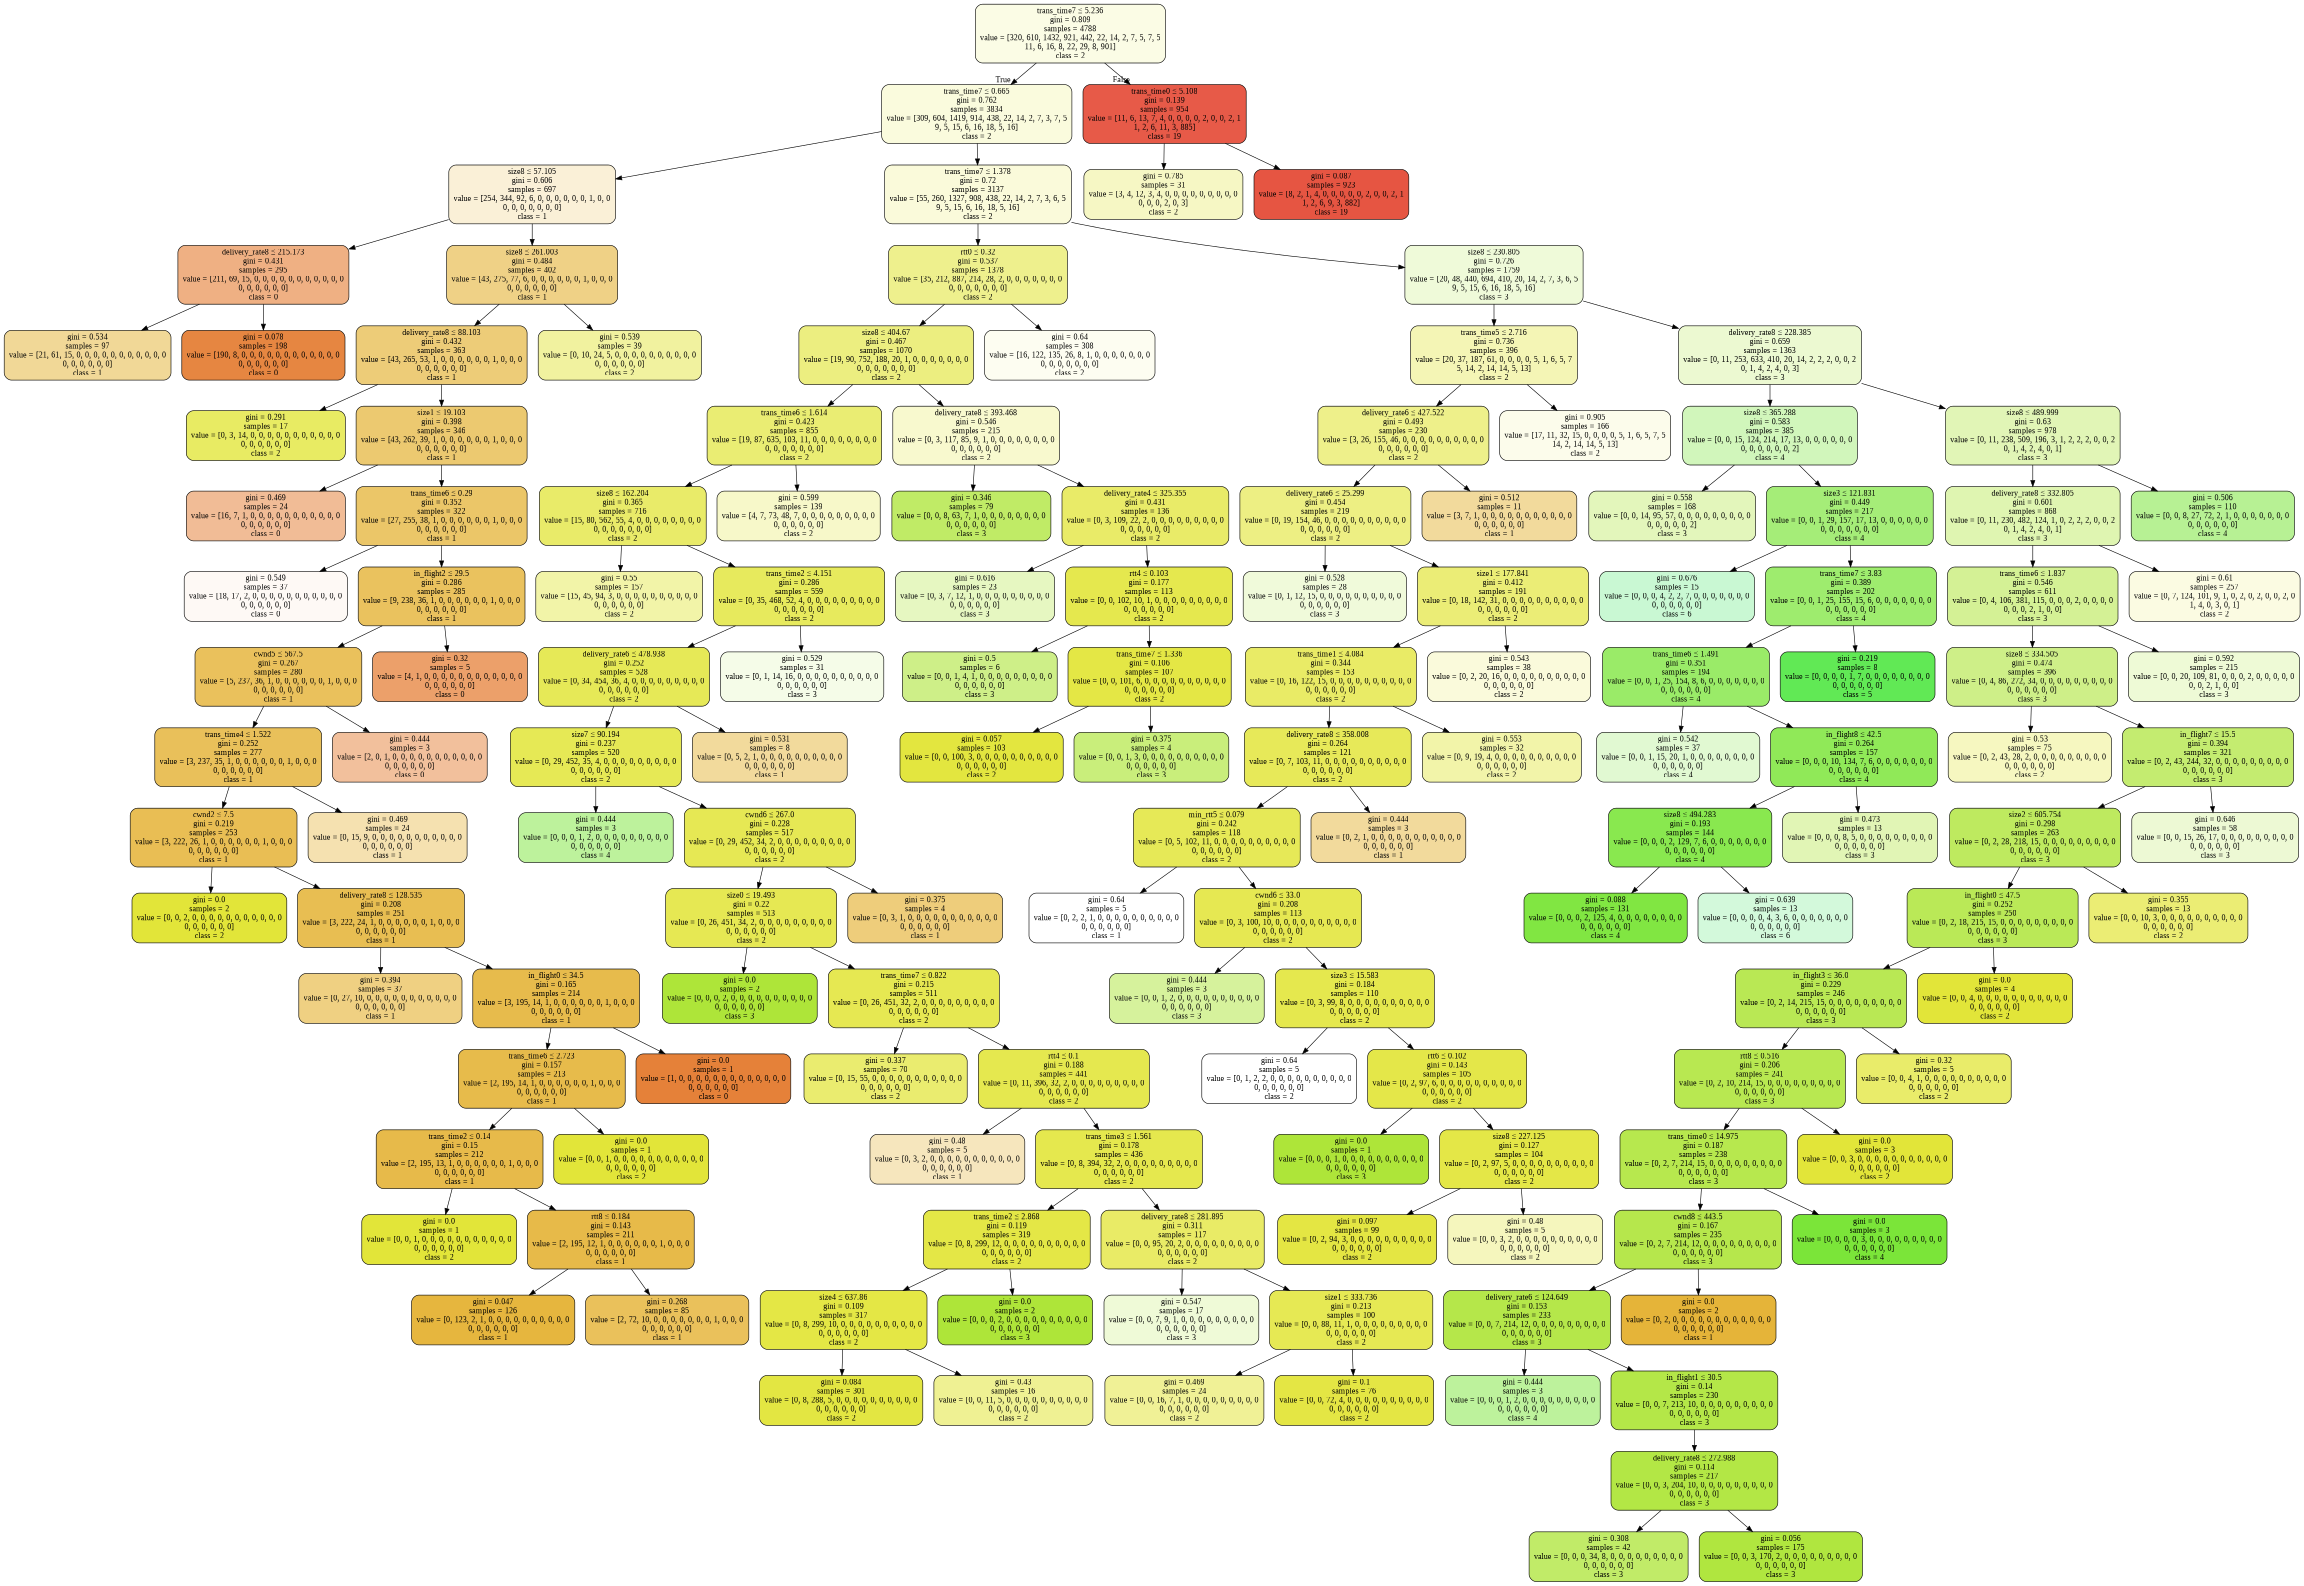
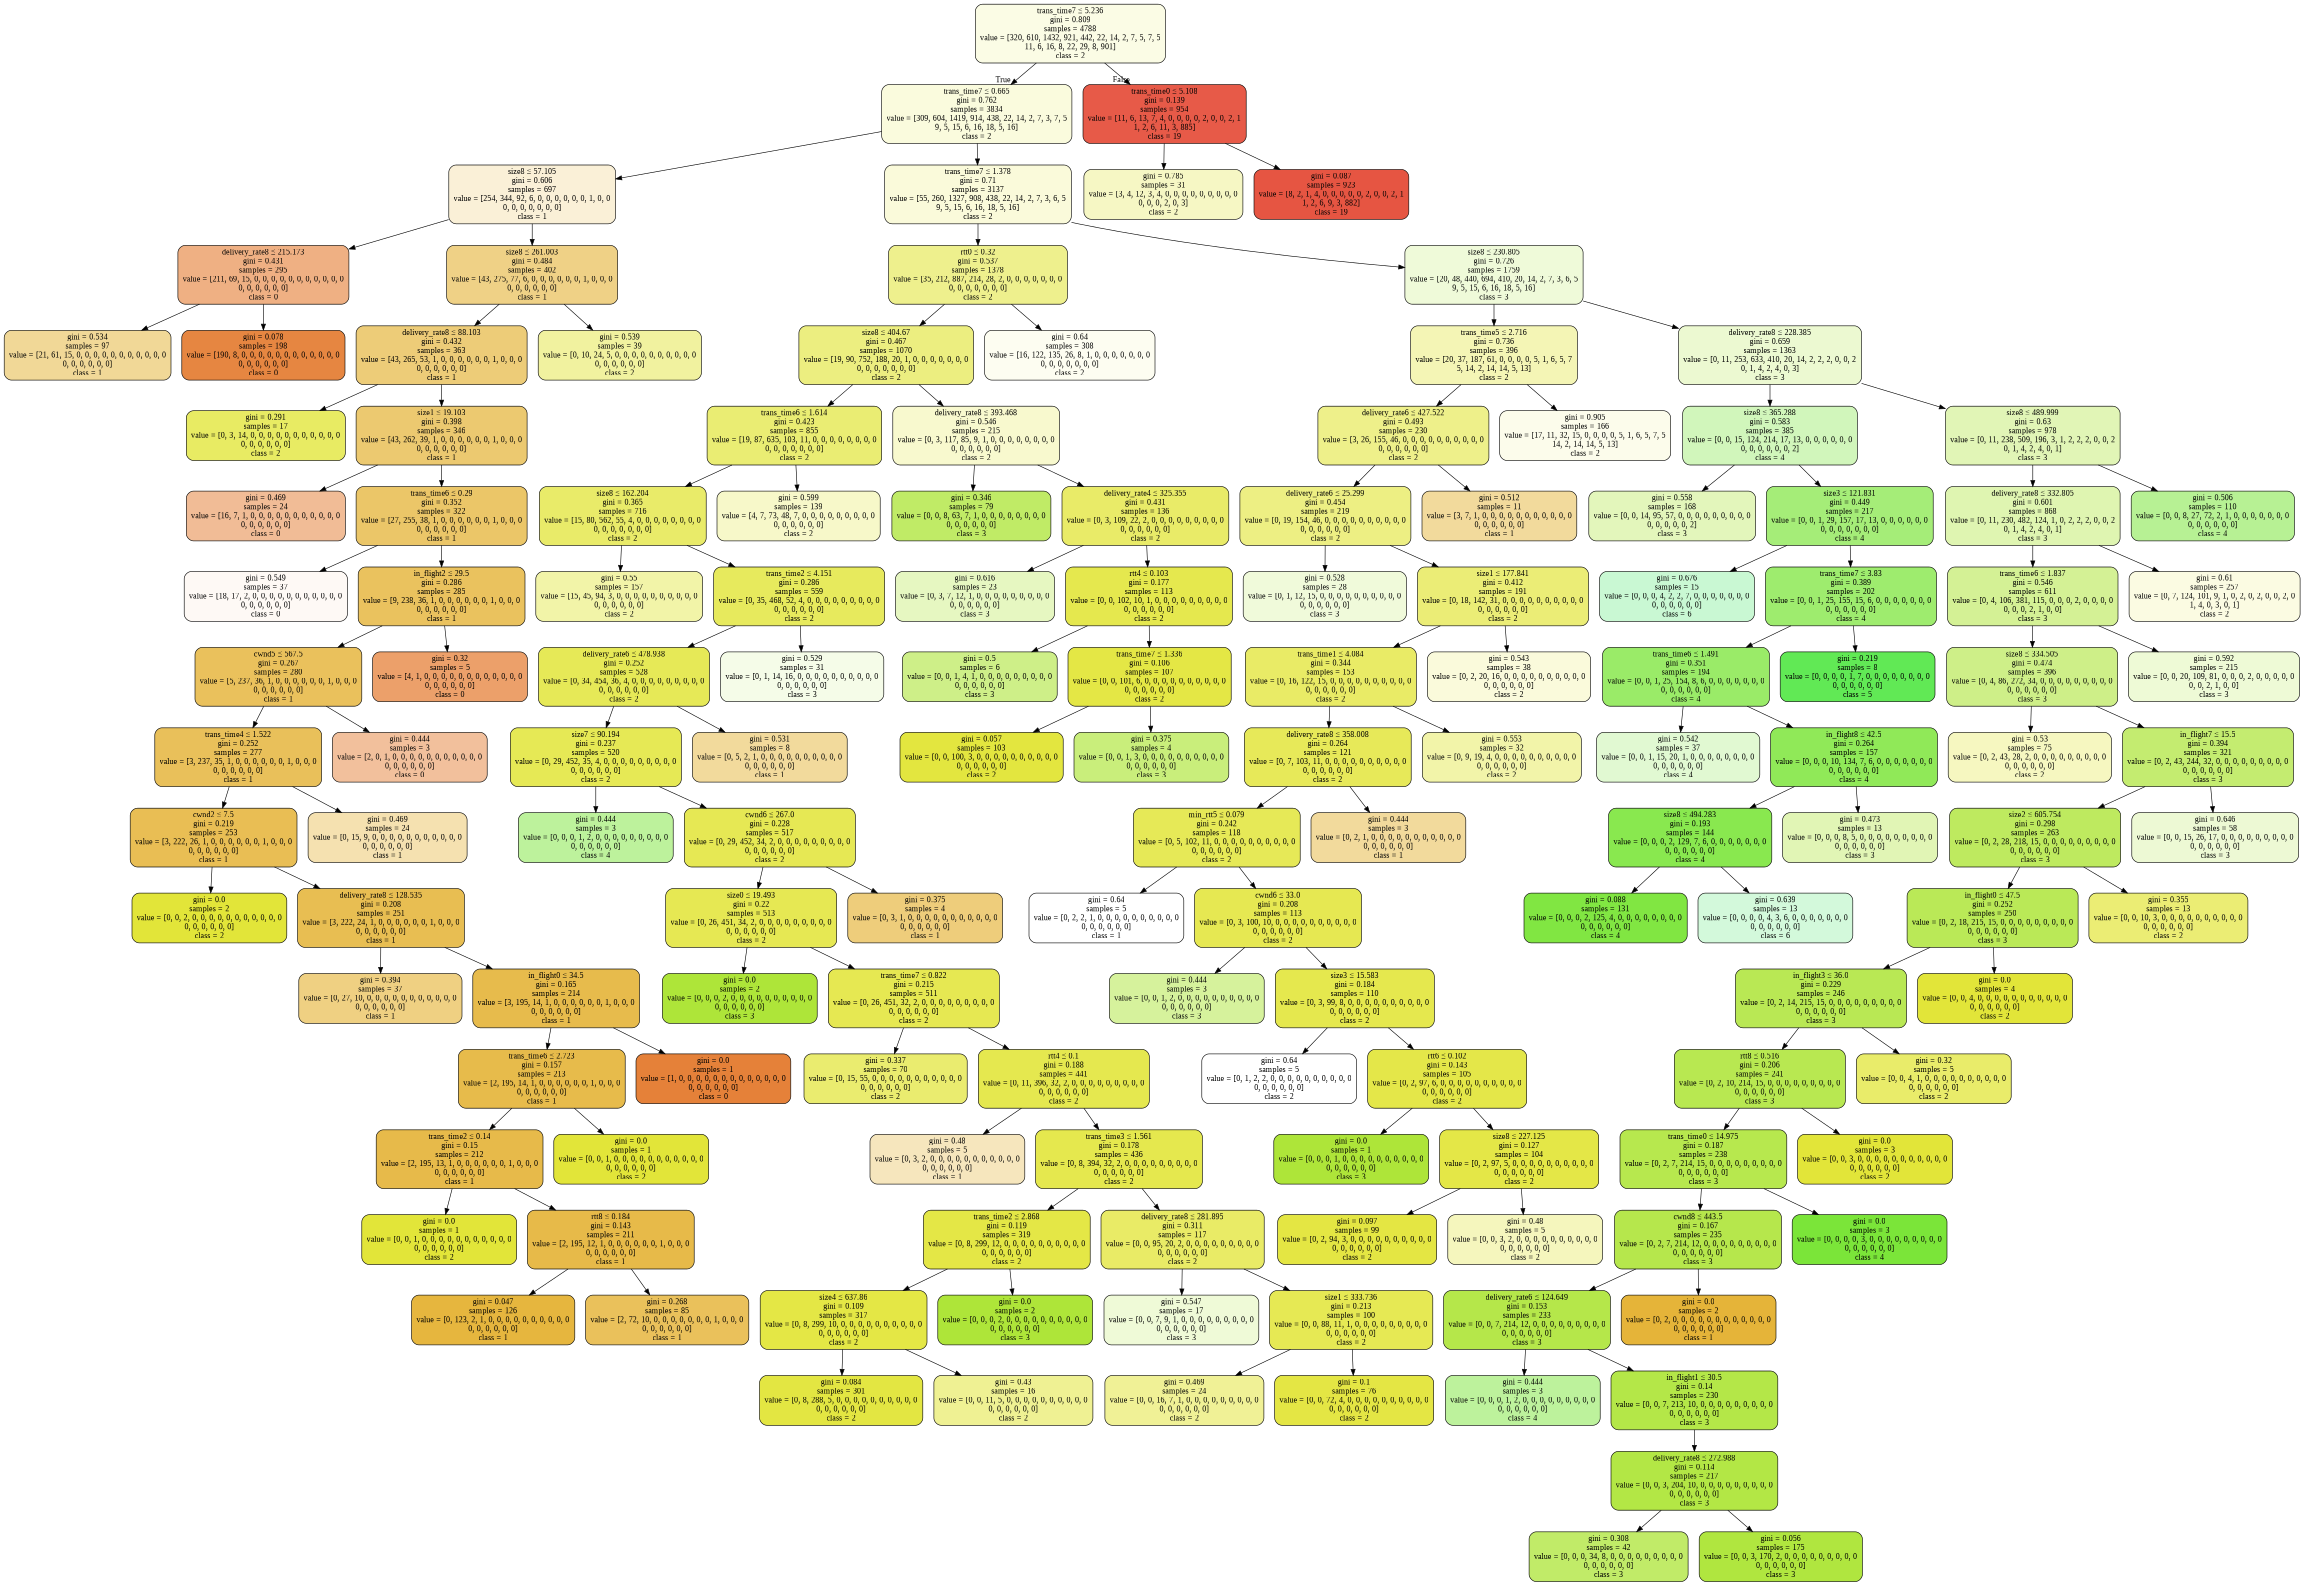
node "trans_time7 ≤ 1.378": text "gini = 0.72" -> "gini = 0.71"
